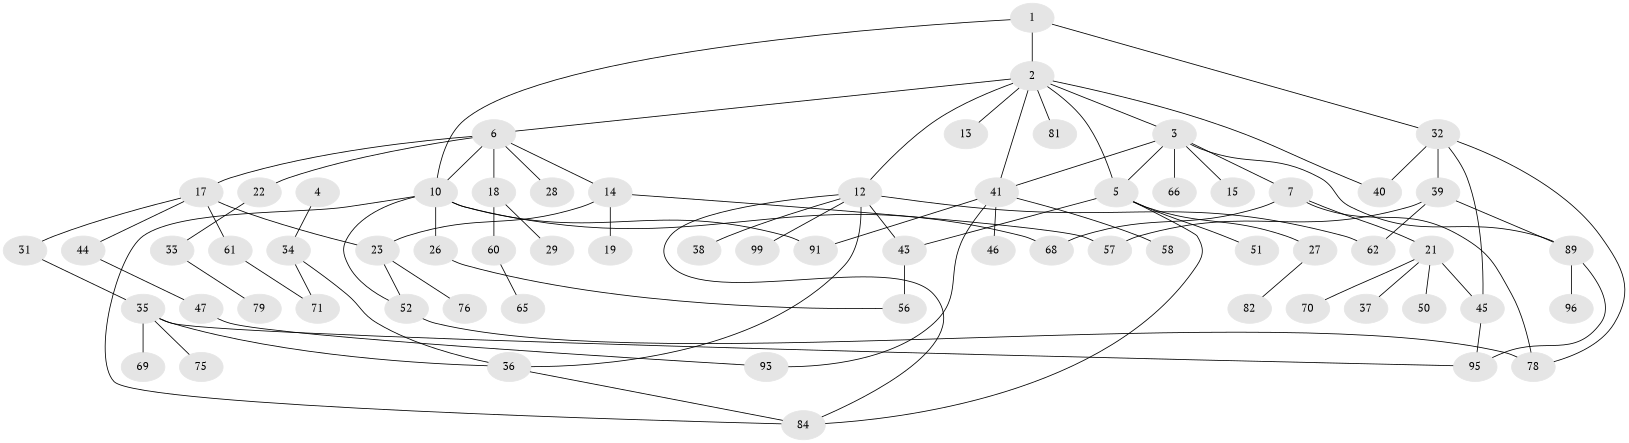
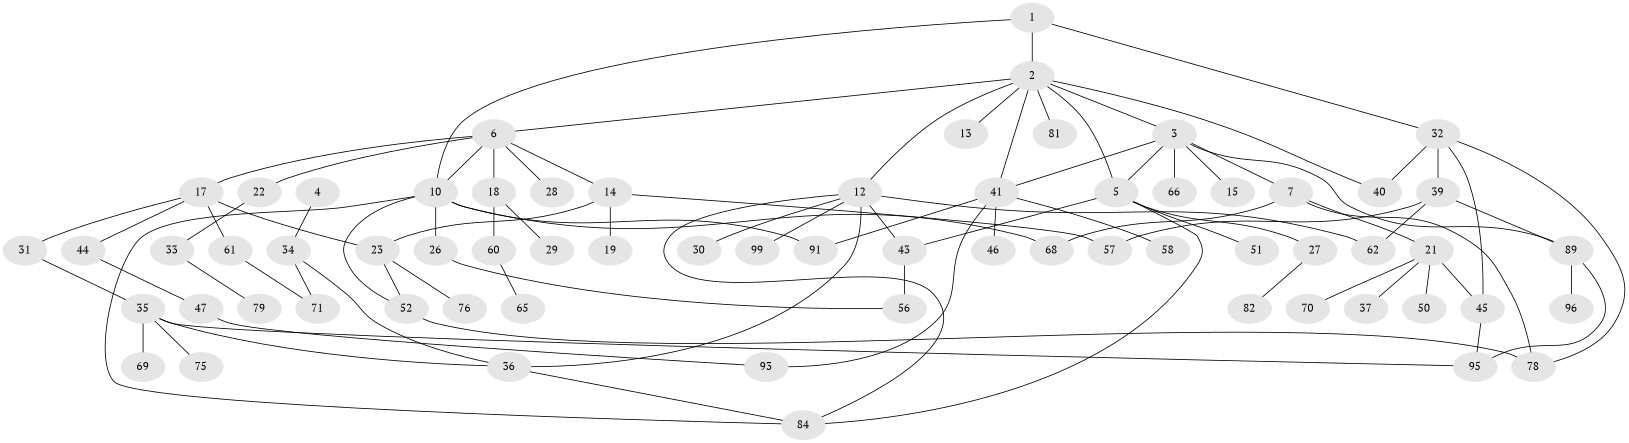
node "38": label "38" -> "30"
